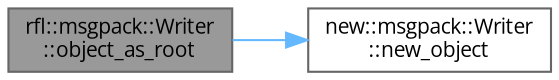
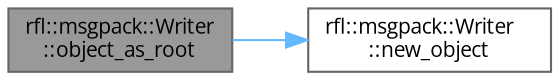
node "new::msgpack::Writer ::new_object": label "new::msgpack::Writer ::new_object" -> "rfl::msgpack::Writer ::new_object"
